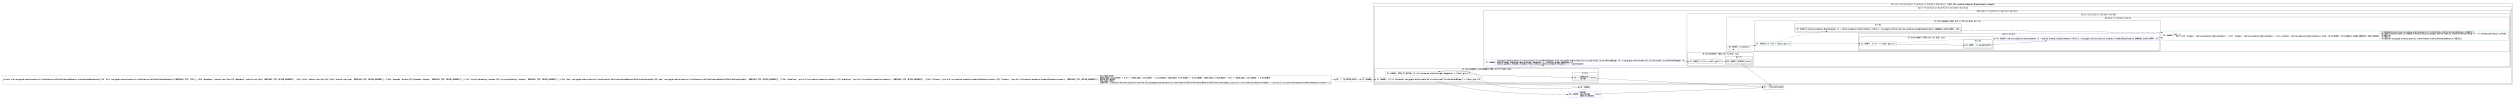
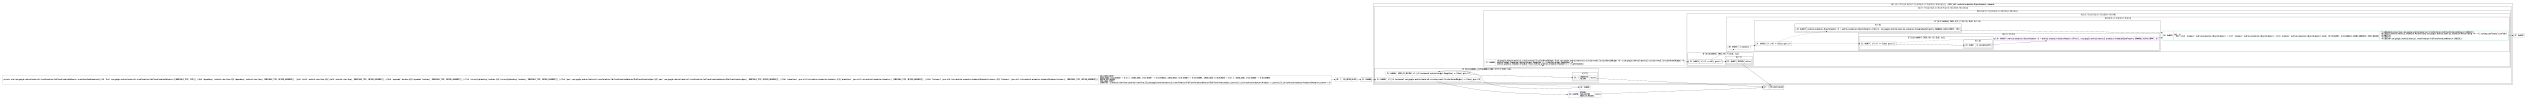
node "37: 0x0057": added
